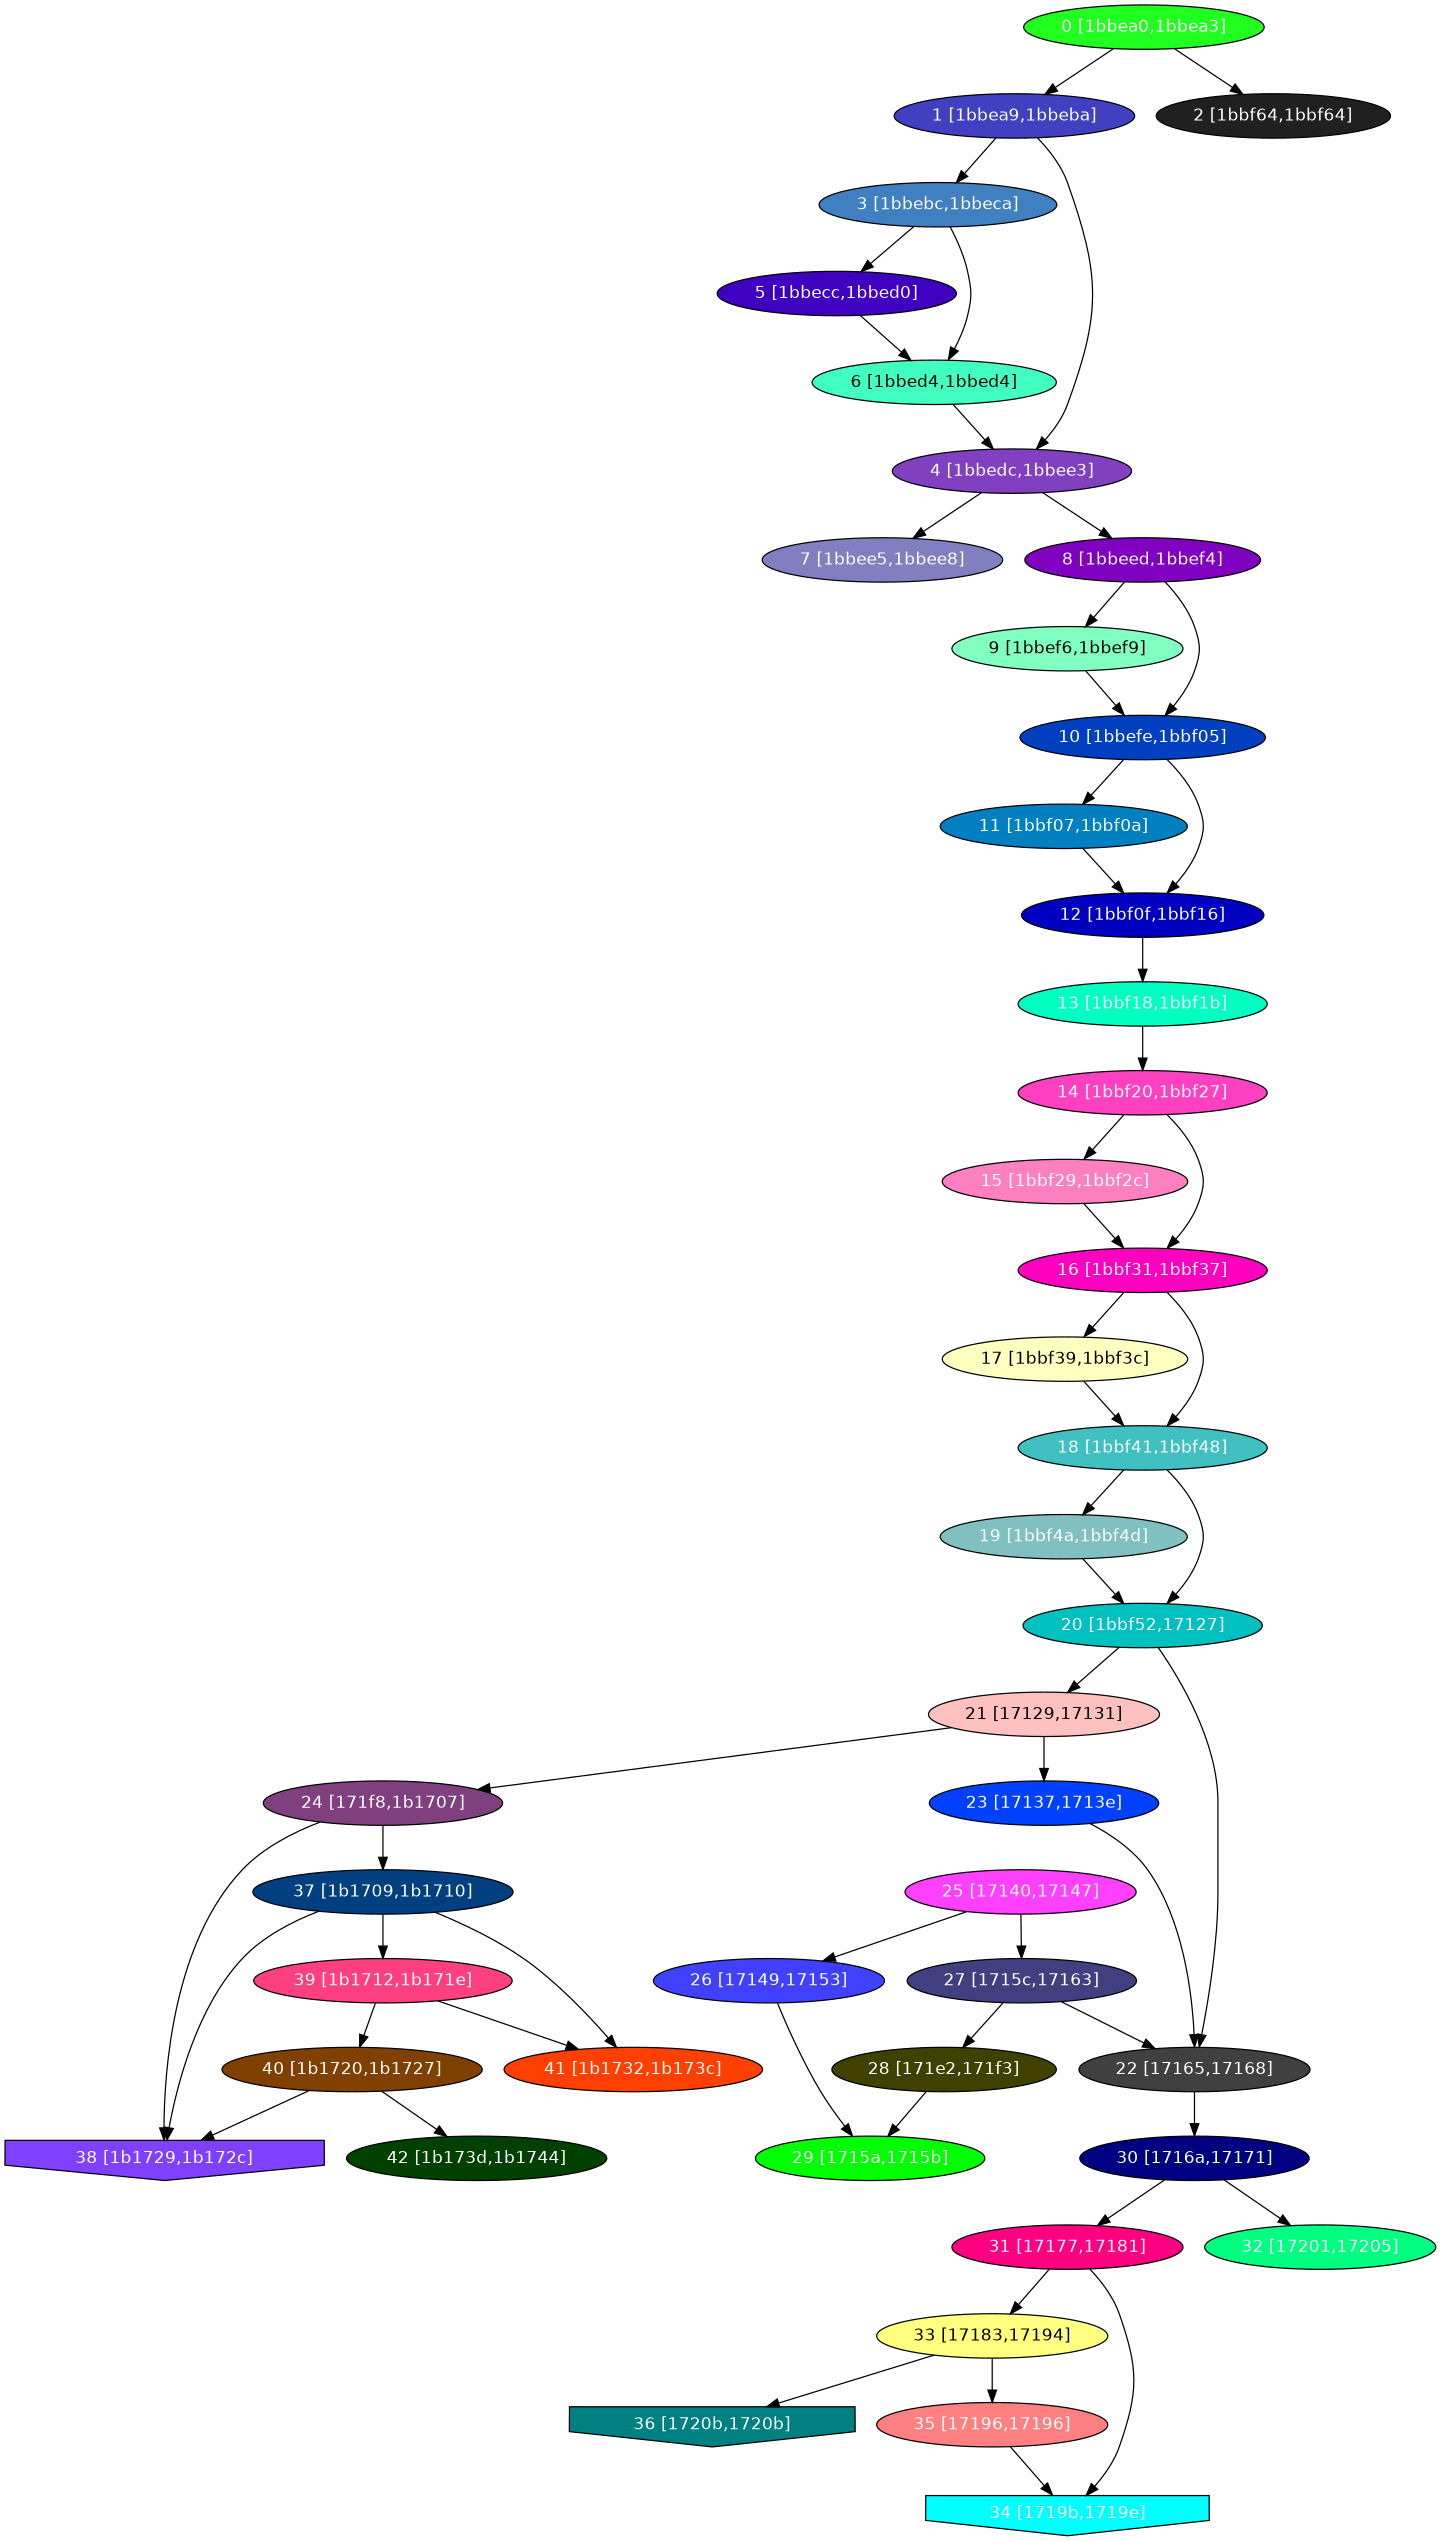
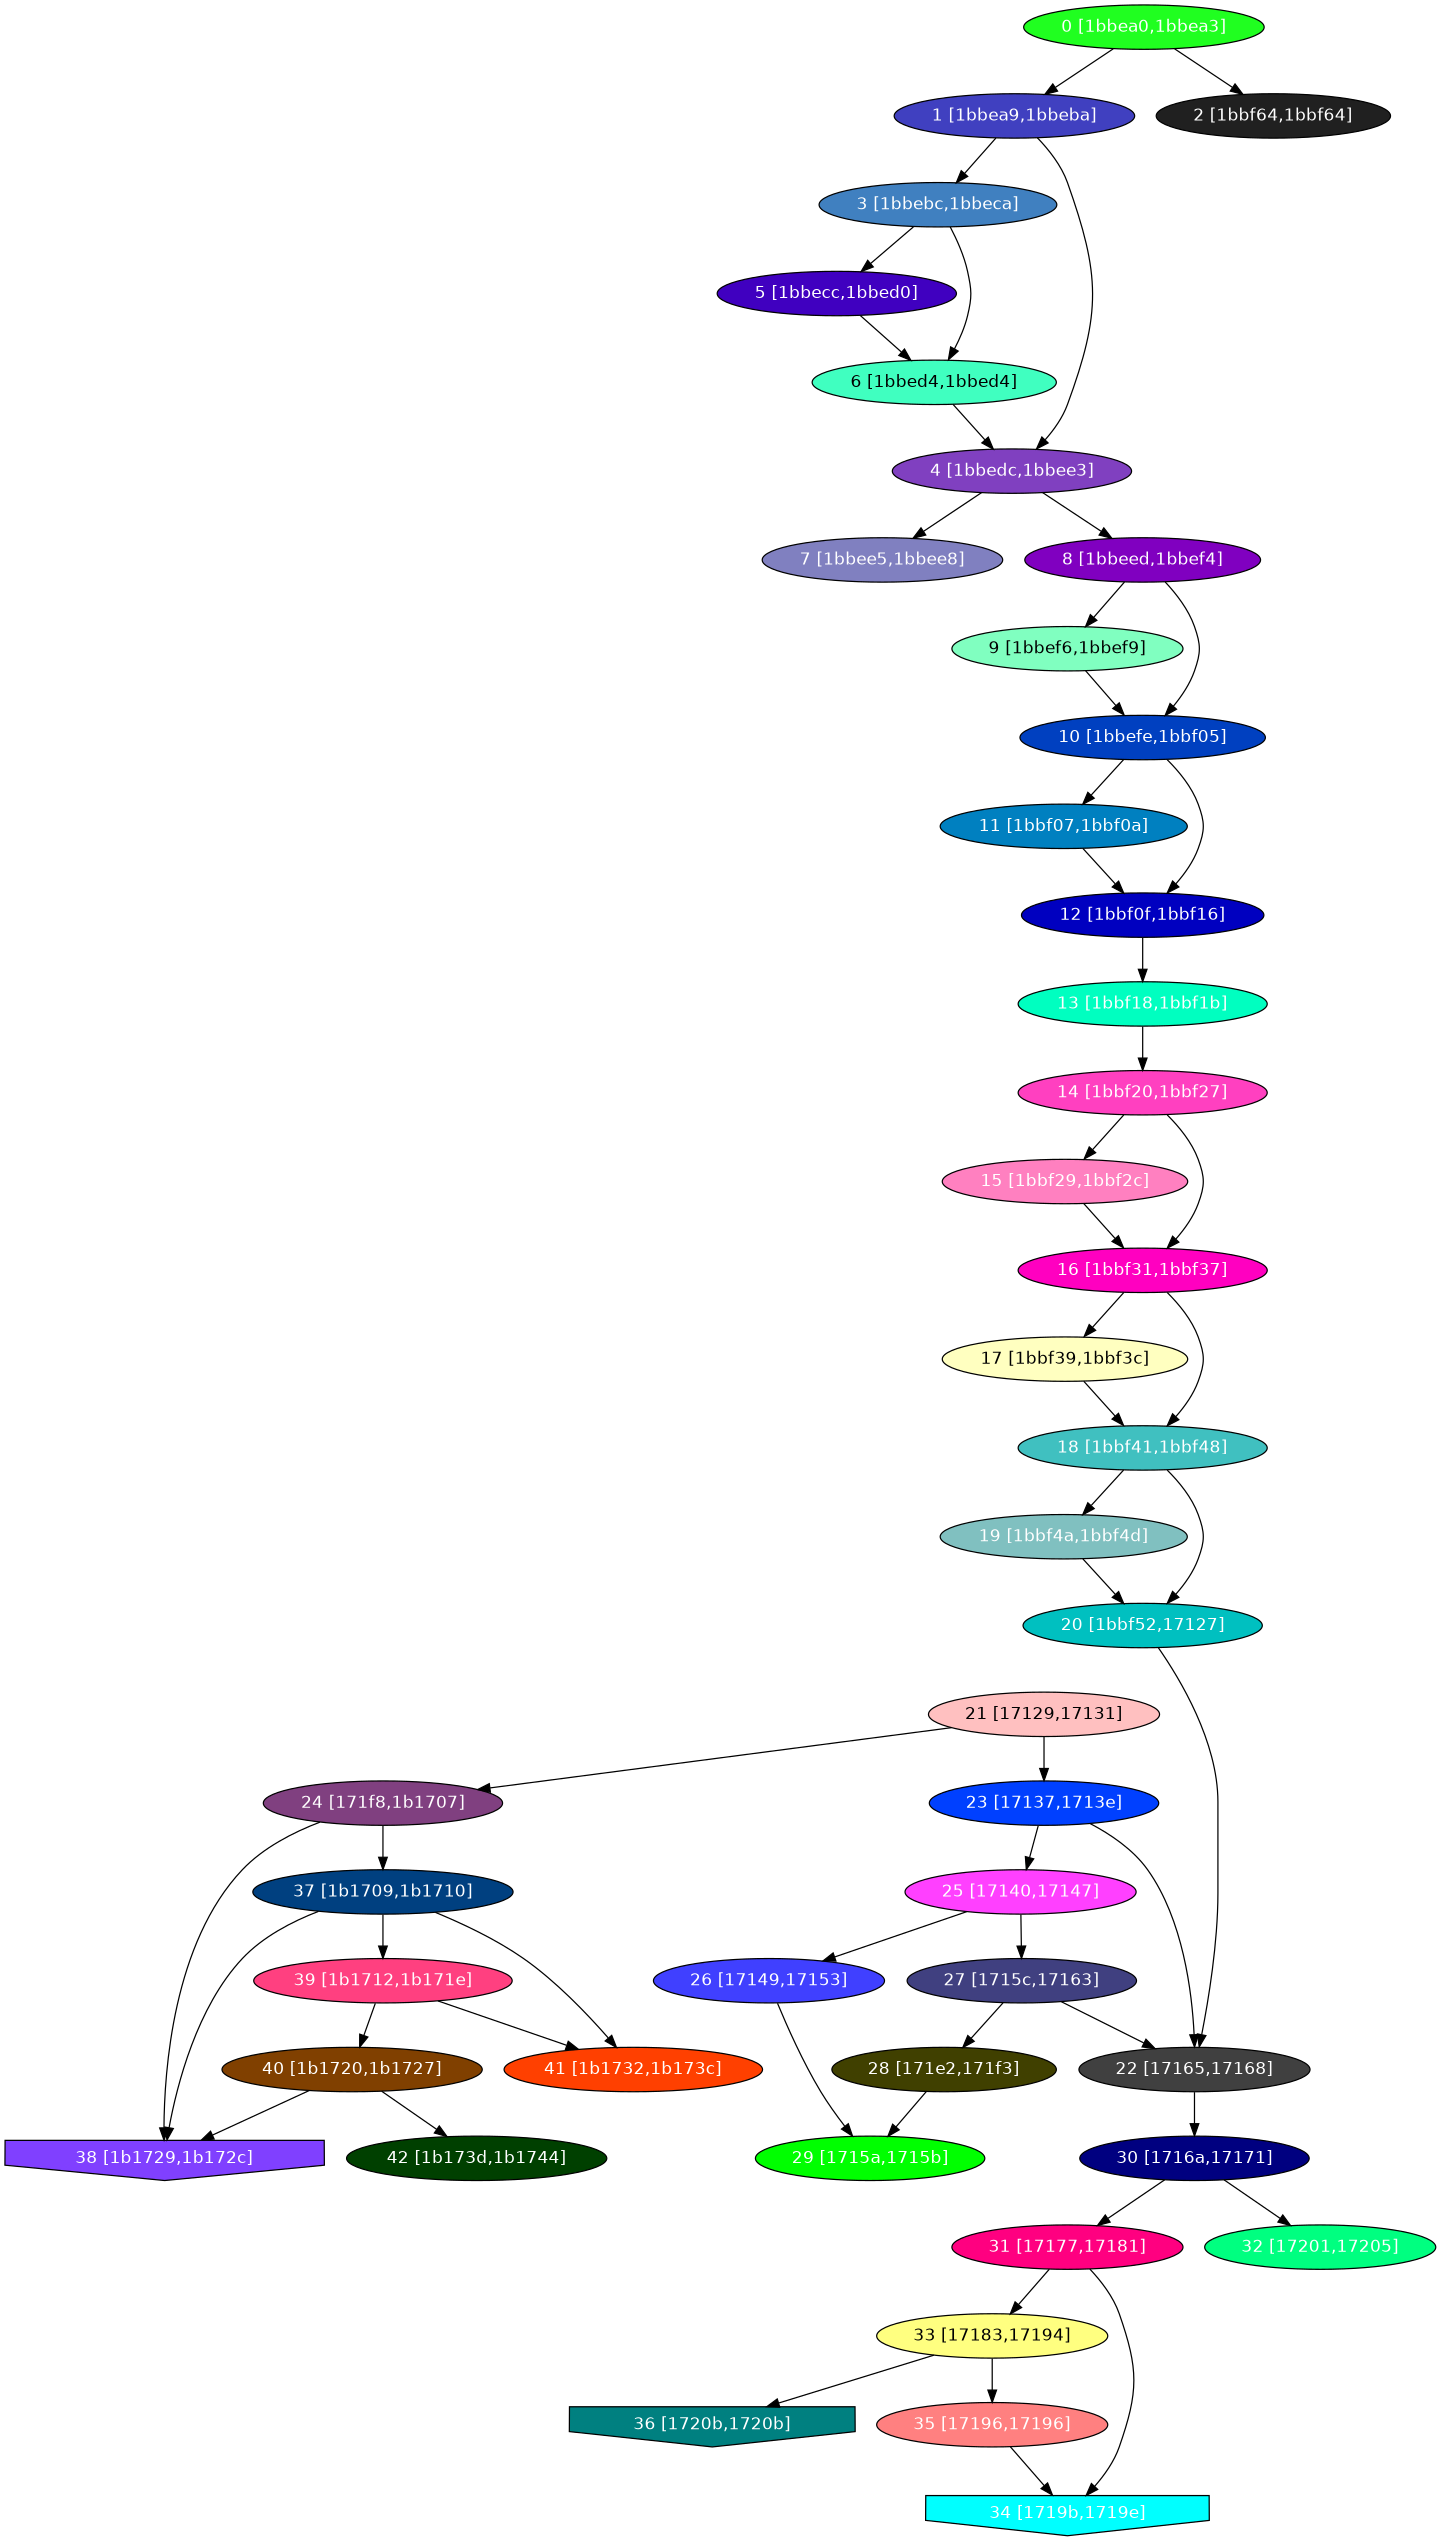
edge "20 [1bbf52,17127]" -> "21 [17129,17131]": removed
edge "23 [17137,1713e]" -> "25 [17140,17147]": added
